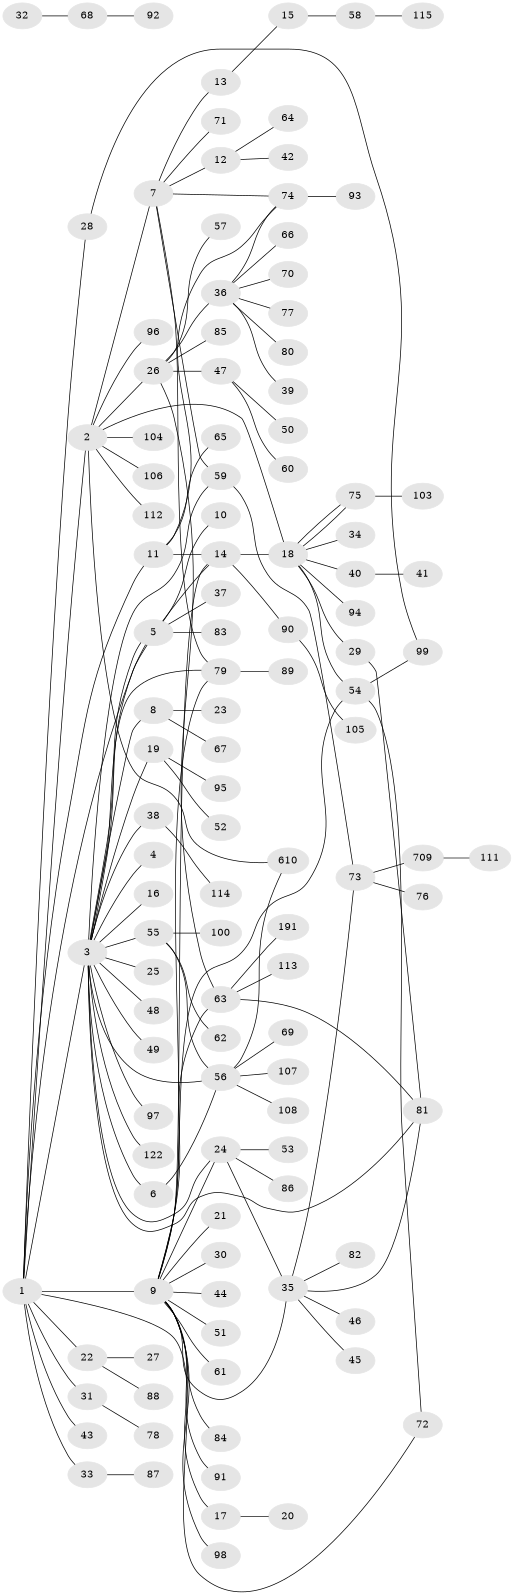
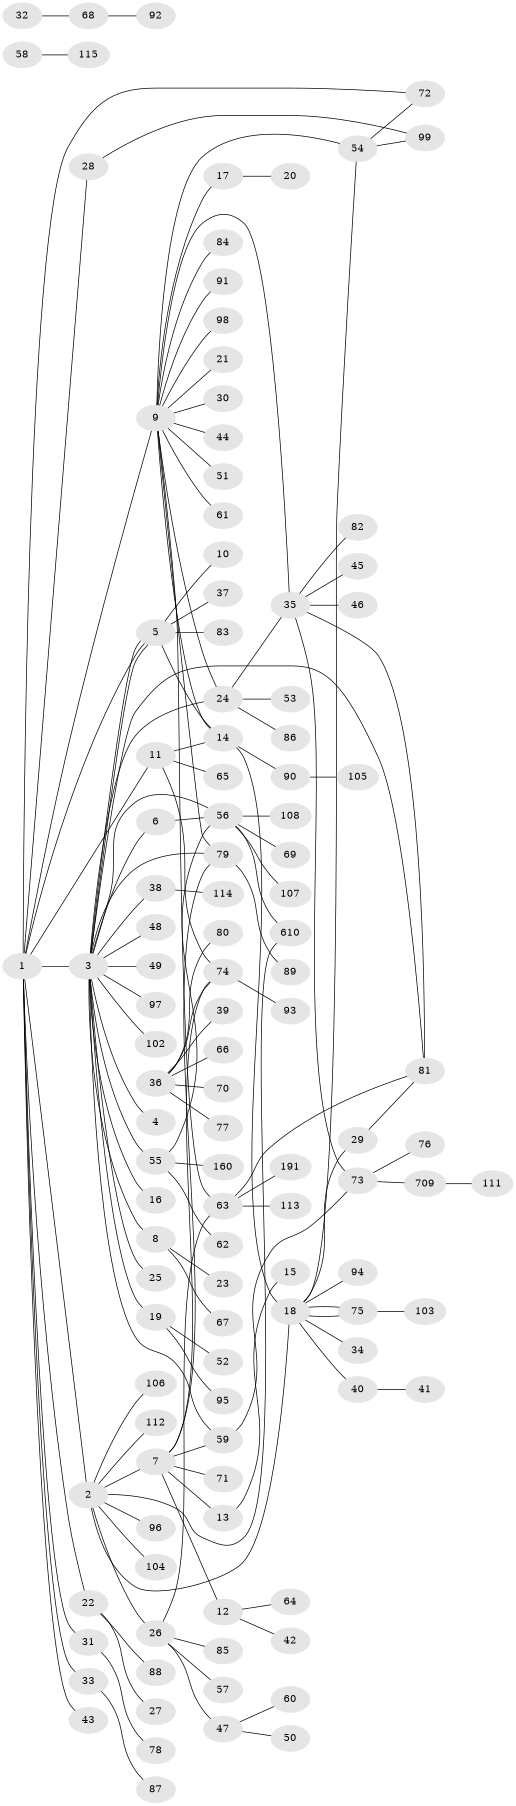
edge "15" -- "58": removed
edge "36" -- "26": removed
node "100": label "100" -> "160"
node "122": label "122" -> "102"
